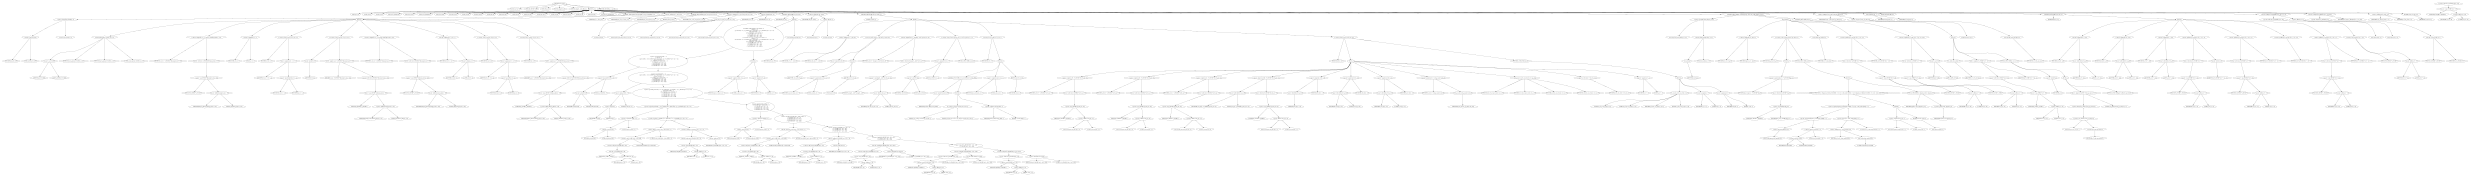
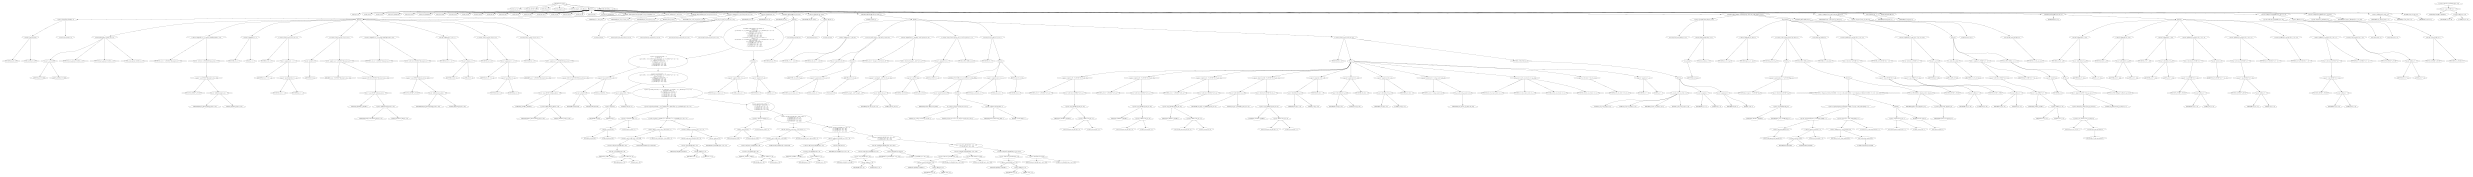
node "(LITERAL,1,v31[1] = v19)": added
